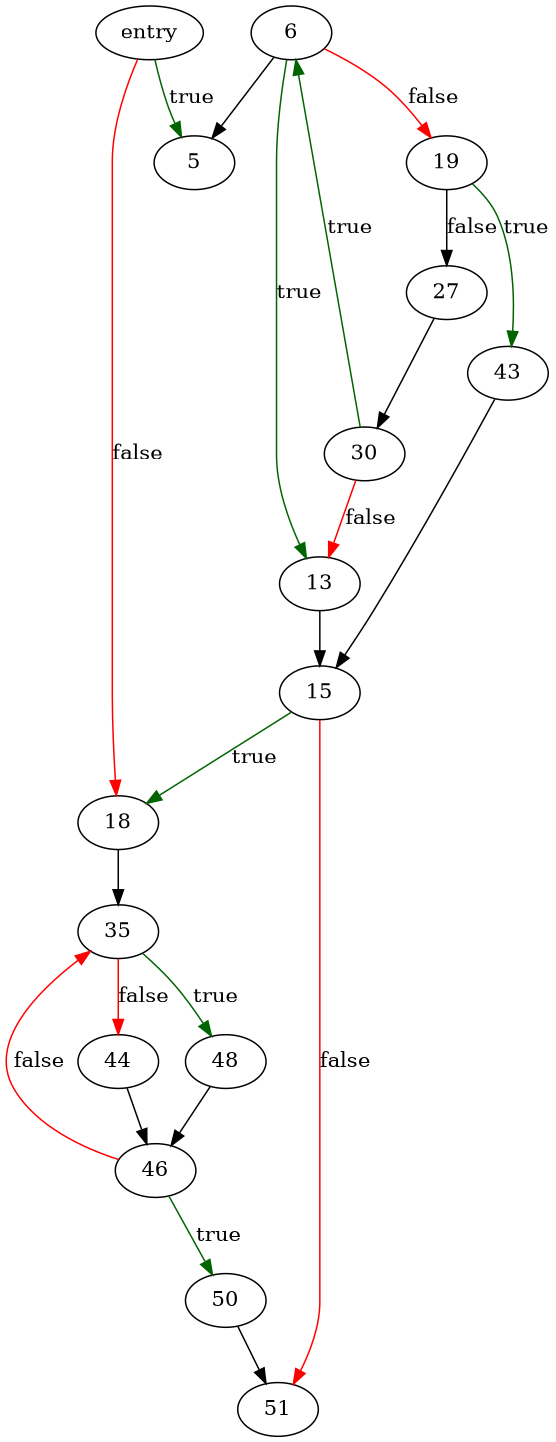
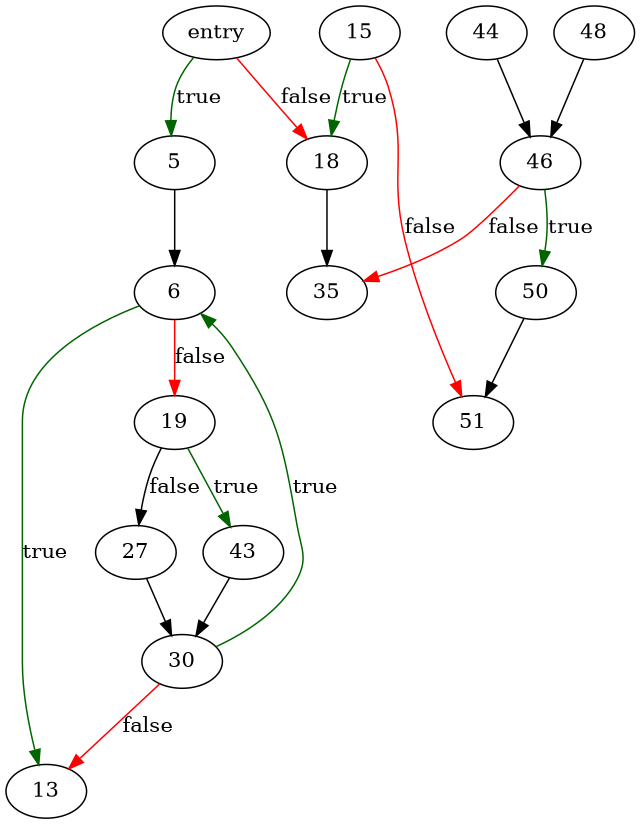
edge "6" -> "5": reversed
edge "43" -> "15": now "43" -> "30"
edge "13" -> "15": removed
edge "35" -> "48": removed, label "true"
edge "35" -> "44": removed, label "false"
